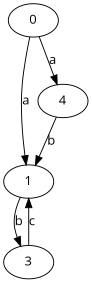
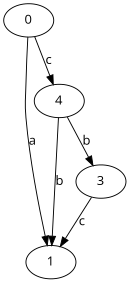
edge "0" -> "4": label "a" -> "c"
edge "1" -> "3": now "4" -> "3"
